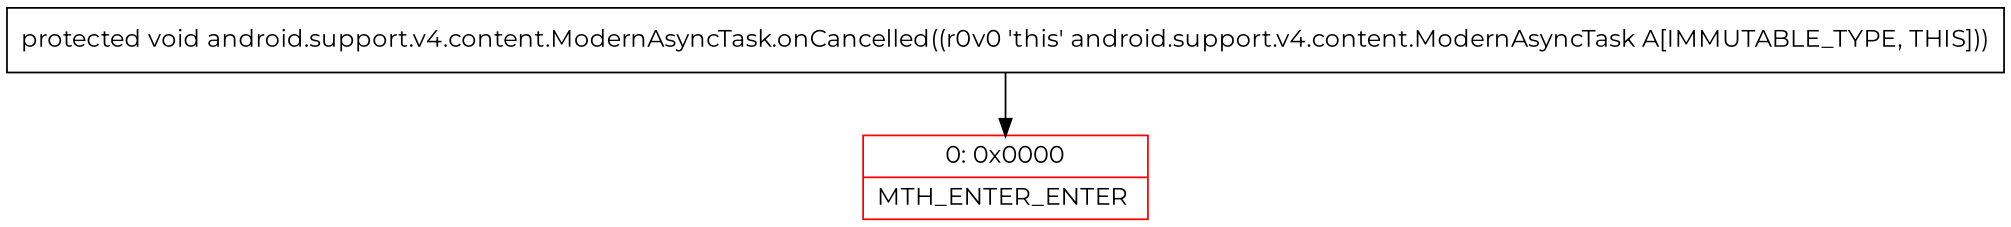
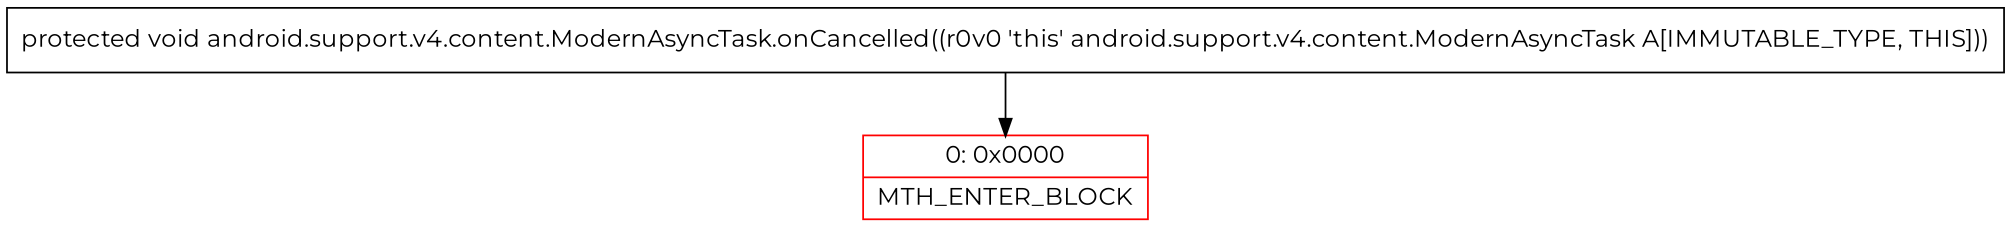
node "0: 0x0000": text "MTH_ENTER_ENTER" -> "MTH_ENTER_BLOCK"
